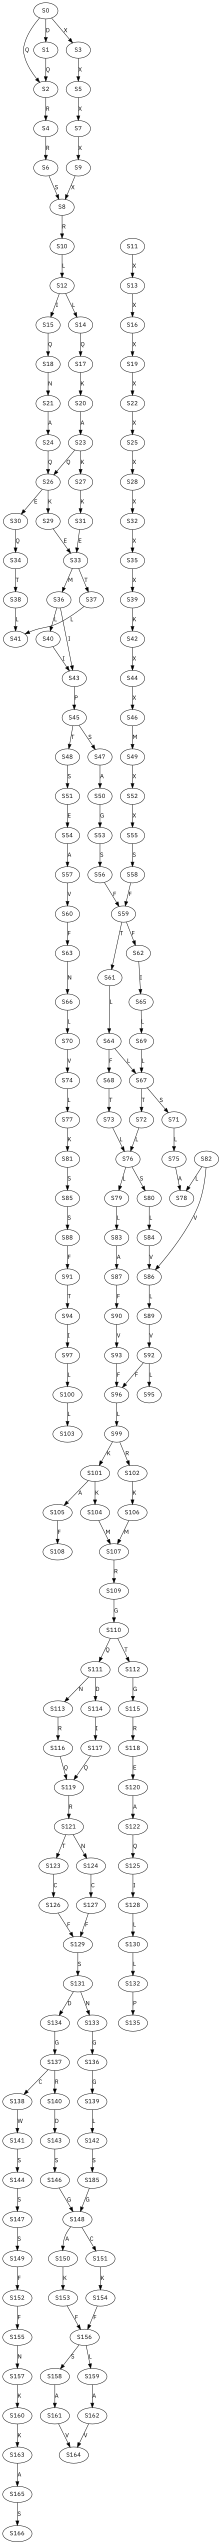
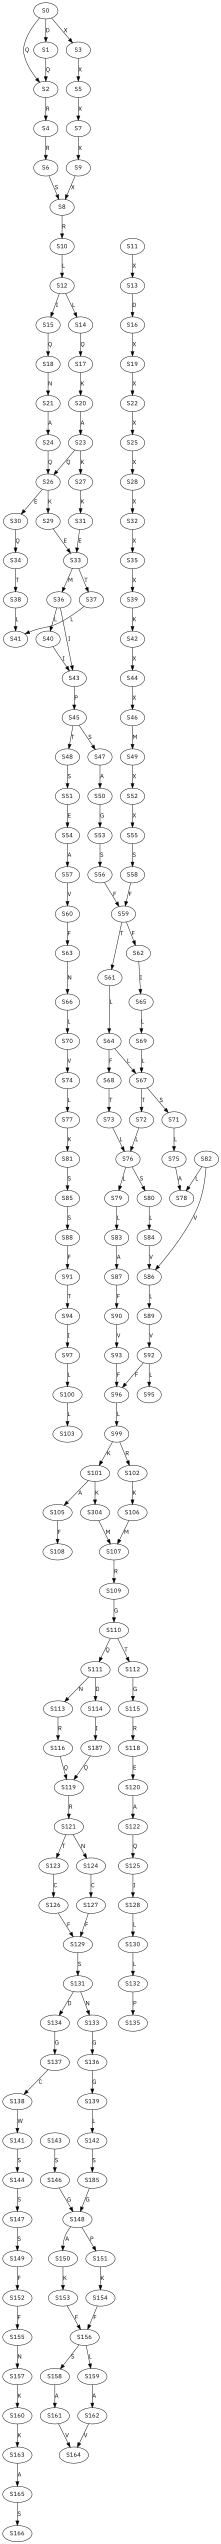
edge "S13" -> "S16": label "X" -> "D"
node "S104": label "S104" -> "S304"
node "S117": label "S117" -> "S187"
node "S140": removed
edge "S148" -> "S151": label "C" -> "P"
